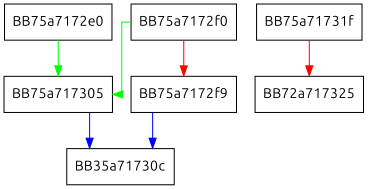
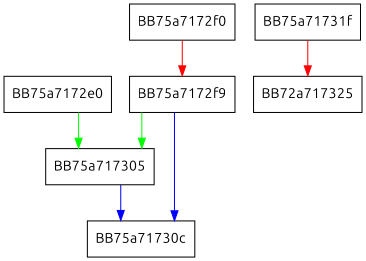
edge "BB75a7172f0" -> "BB75a717305": now "BB75a7172f9" -> "BB75a717305"
node "BB35a71730c": label "BB35a71730c" -> "BB75a71730c"
